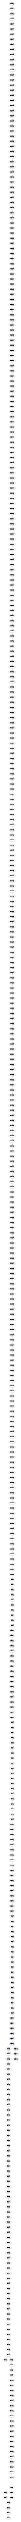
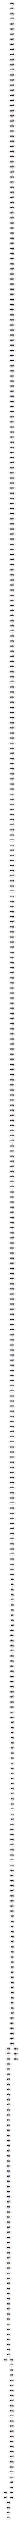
node "n_0_9": added
